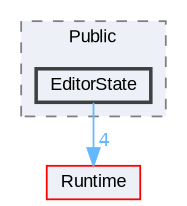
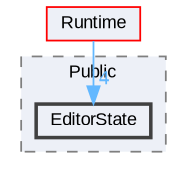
edge "EditorState" -> "Runtime": reversed
